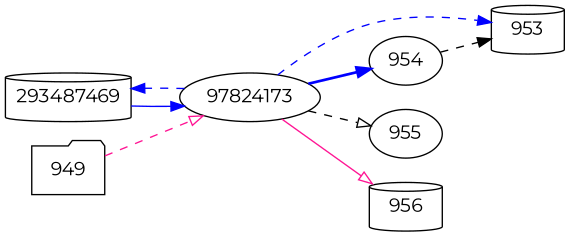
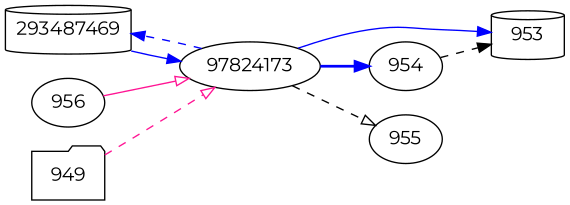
edge "97824173" -> "953": style dashed -> solid
edge "97824173" -> "956": reversed
node "956": shape cylinder -> ellipse
